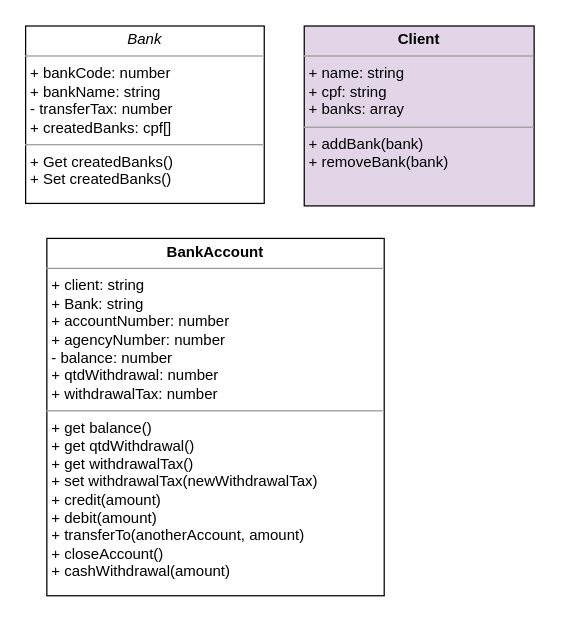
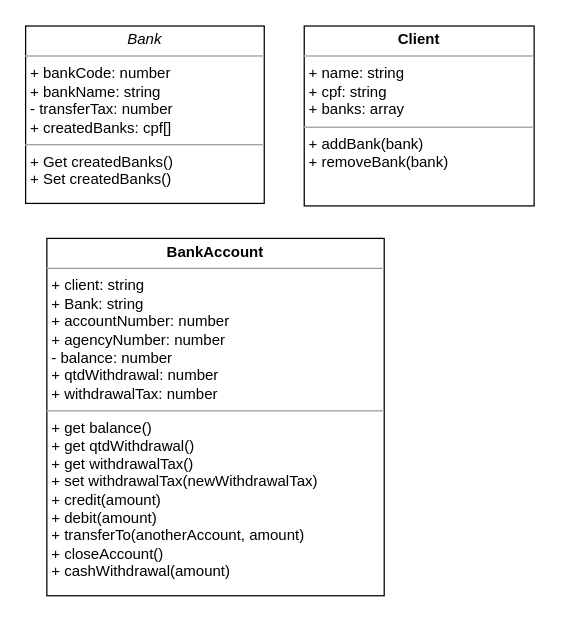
node "Client + name: string + cpf: string + banks: array + addBank(bank) + removeBank(bank)": fillcolor #e1d5e7 -> #ffffff
